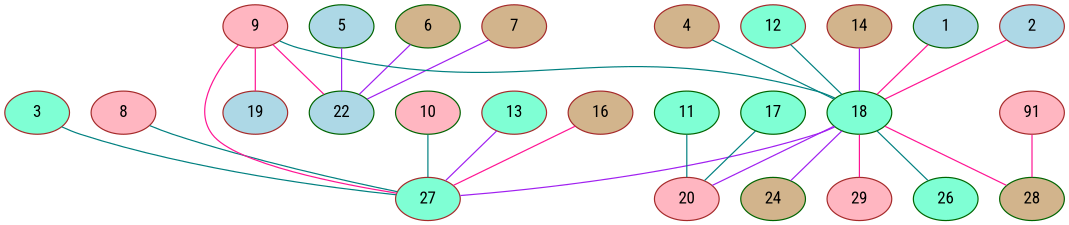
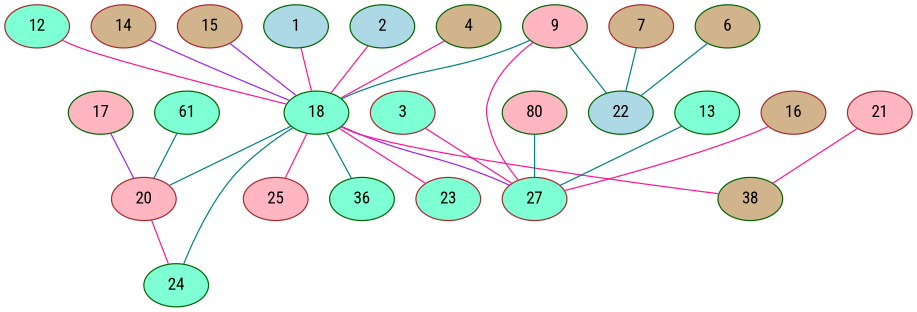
node "15": added
node "9": color brown -> darkgreen
node "5": removed
node "4": color brown -> darkgreen
node "2": color brown -> darkgreen
edge "7" -- "22": color purple -> teal
edge "9" -- "22": color deeppink -> teal
edge "4" -- "18": color teal -> deeppink
edge "12" -- "18": color teal -> deeppink
edge "6" -- "22": color purple -> teal
node "8": removed
node "19": removed
node "10": label "10" -> "80"
node "13": color brown -> darkgreen
node "11": label "11" -> "61"
node "17": fillcolor aquamarine -> lightpink
node "91": label "91" -> "21"
edge "17" -- "20": color teal -> purple
edge "13" -- "27": color purple -> teal
edge "18" -- "20": color purple -> teal
edge "18" -- "24": color purple -> teal
edge "3" -- "27": color teal -> deeppink
node "23": added
node "24": fillcolor tan -> aquamarine
node "29": label "29" -> "25"
node "26": label "26" -> "36"
node "28": label "28" -> "38"
edge "20" -- "24": added
